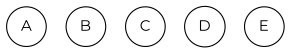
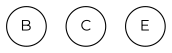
node "A": removed
node "D": removed
